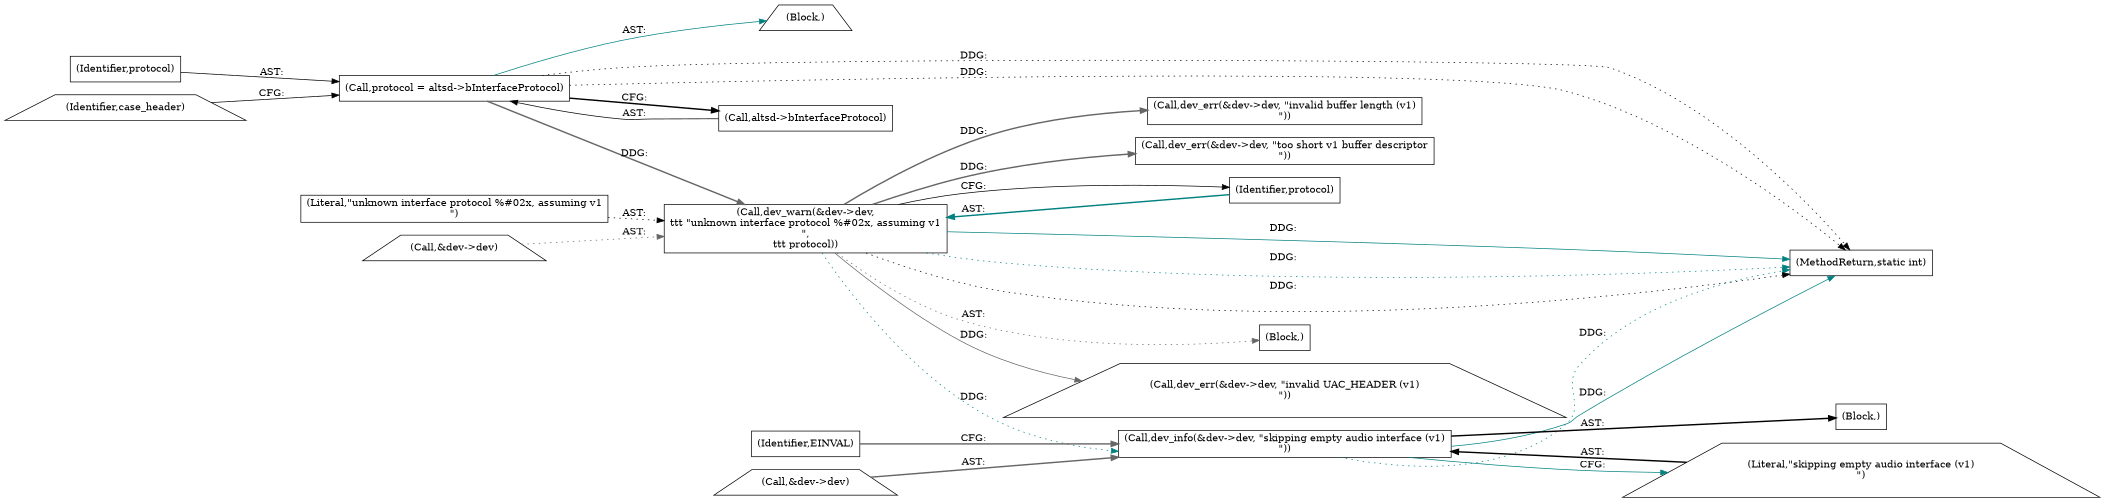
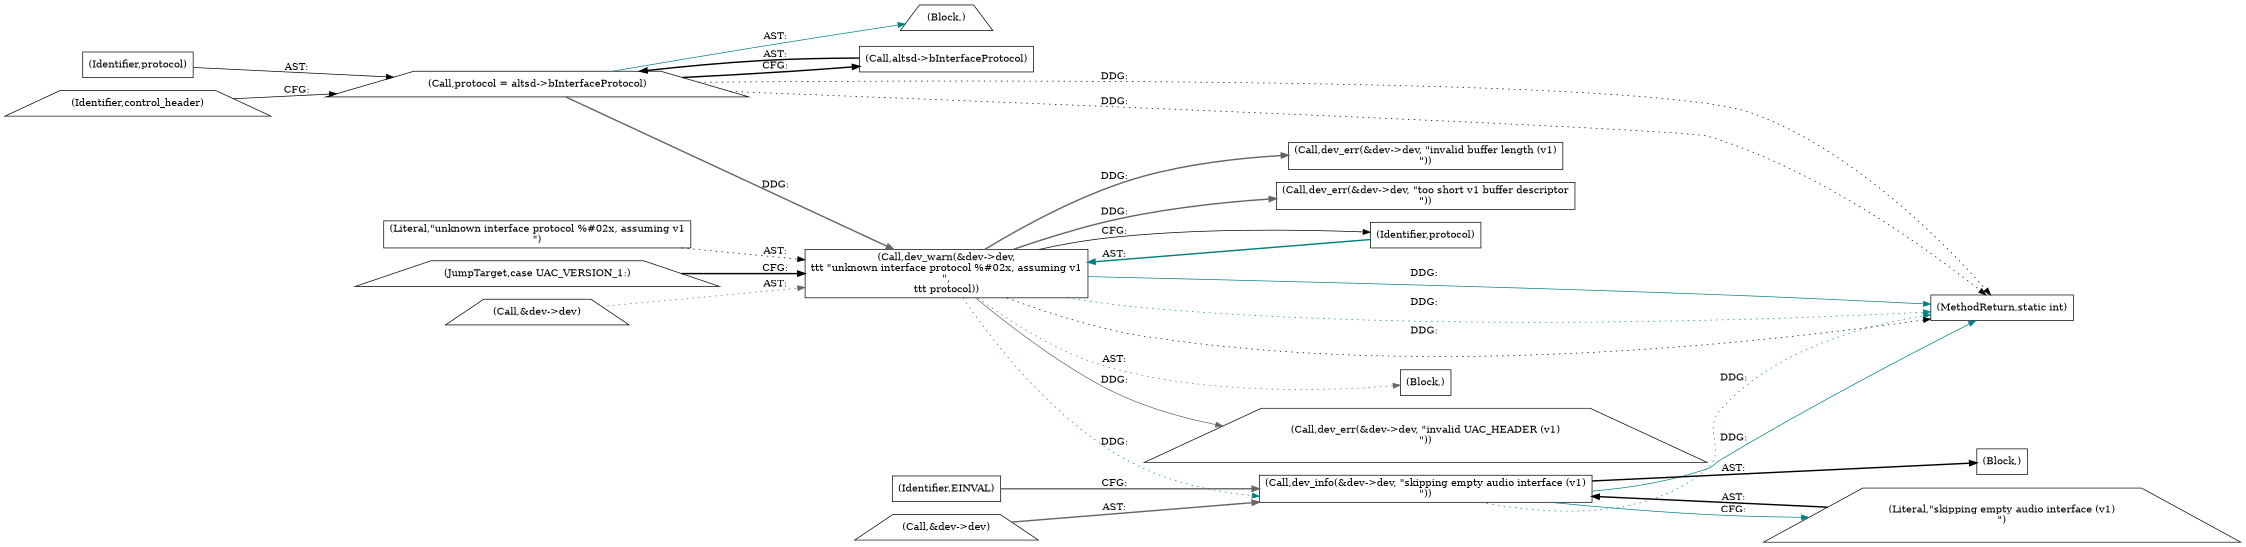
node "(Call,protocol = altsd->bInterfaceProtocol)": shape box -> trapezium
node "(Identifier,case_header)": label "(Identifier,case_header)" -> "(Identifier,control_header)"
edge "(Call,altsd->bInterfaceProtocol)" -> "(Call,protocol = altsd->bInterfaceProtocol)": style solid -> bold
node "(JumpTarget,case UAC_VERSION_1:)": added
